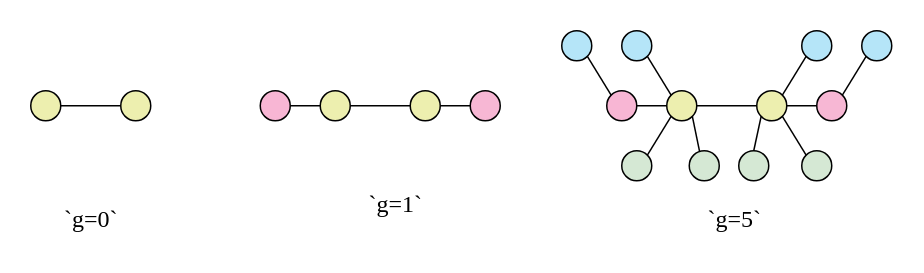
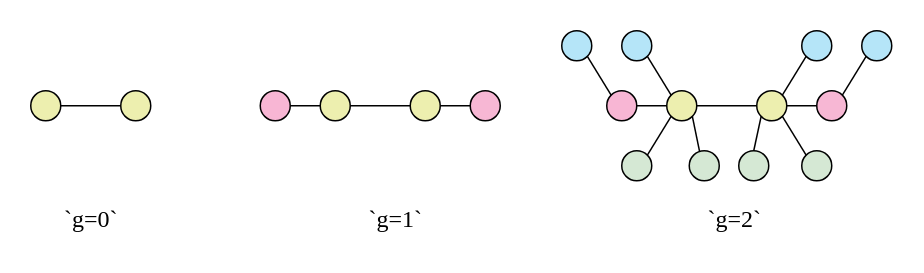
node "`g=1`": moved (395, 203) -> (395, 218)
node "`g=5`": label "`g=5`" -> "`g=2`"
